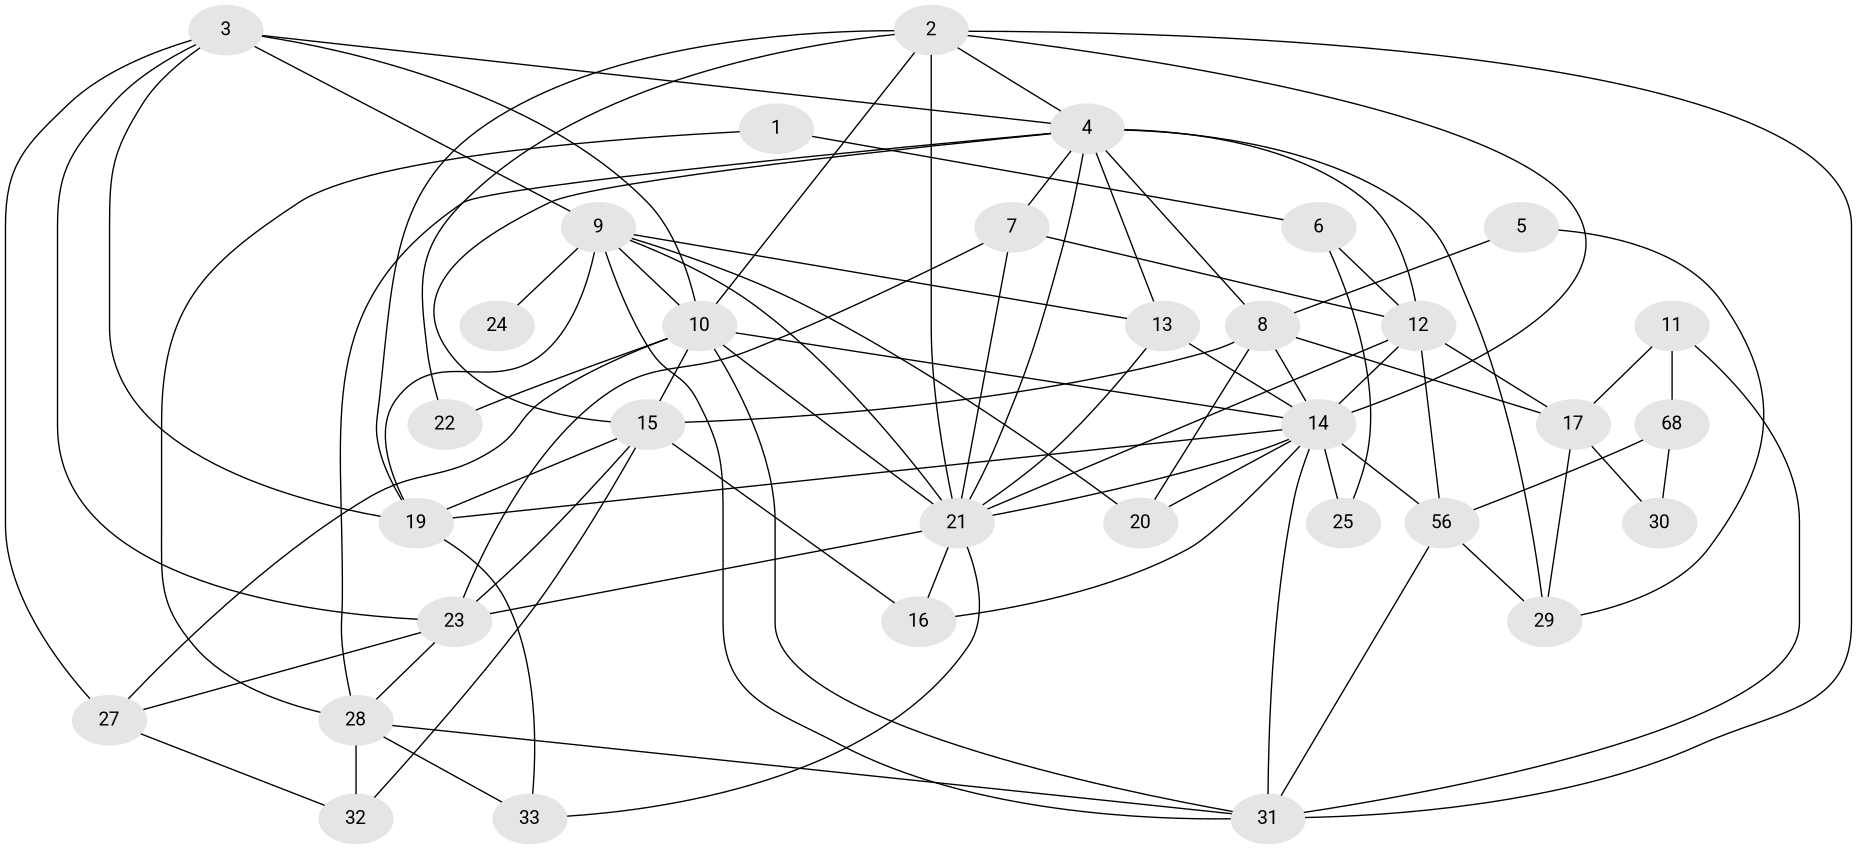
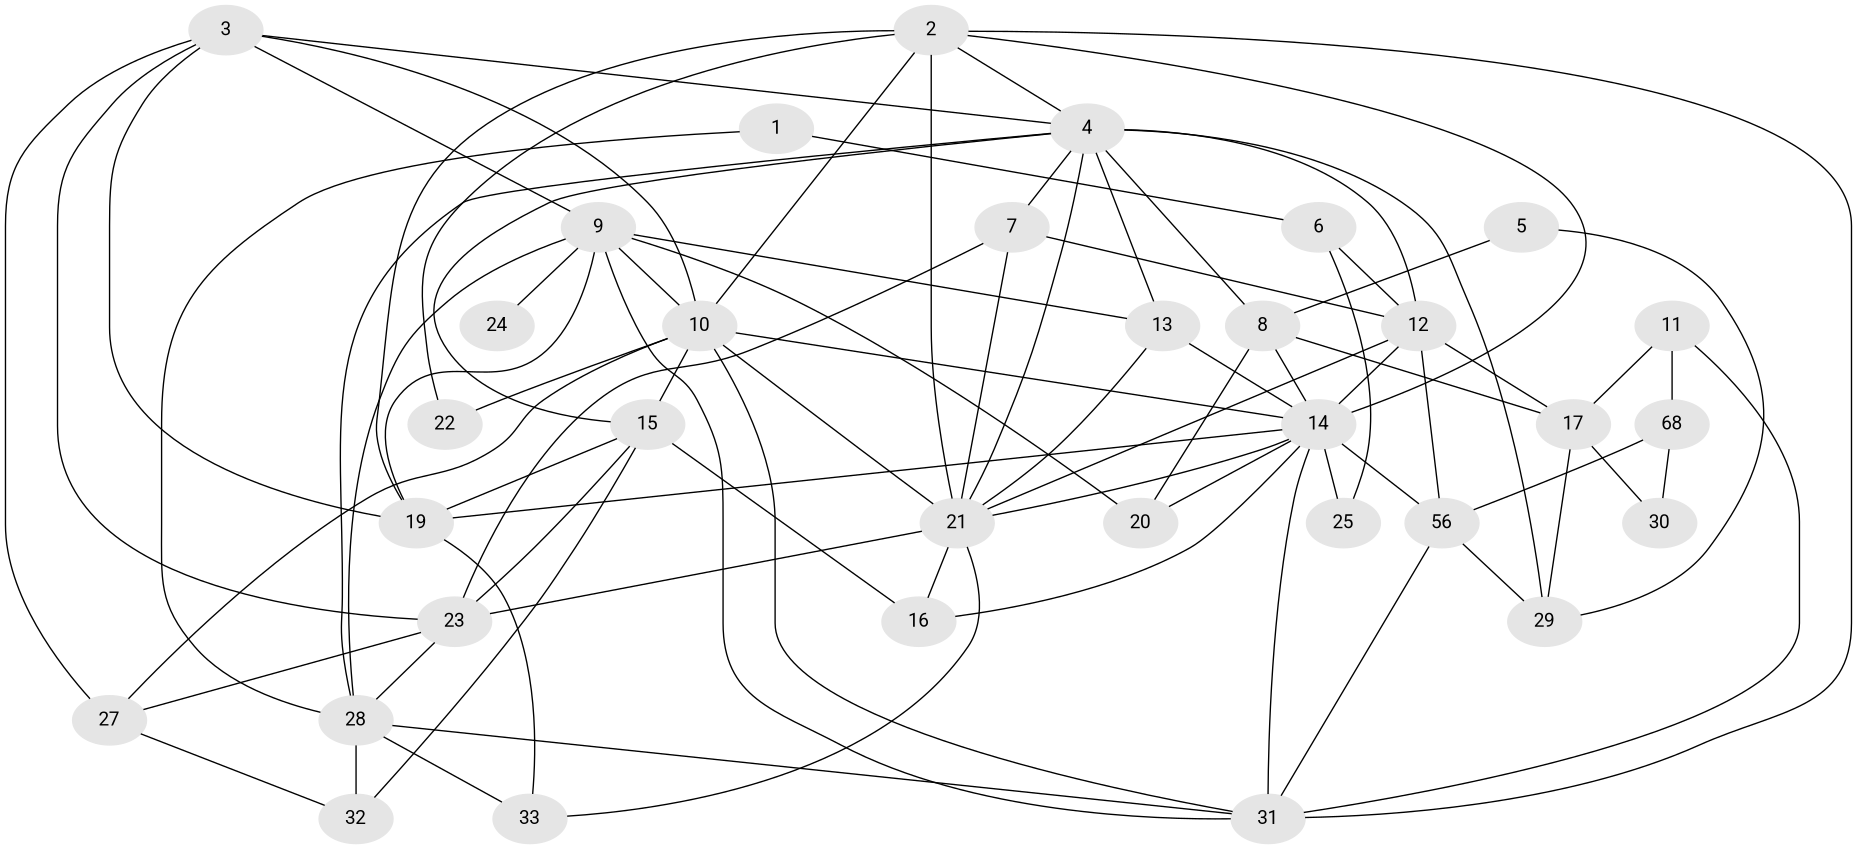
edge "9" -- "21": now "9" -- "28"
edge "8" -- "15": removed
